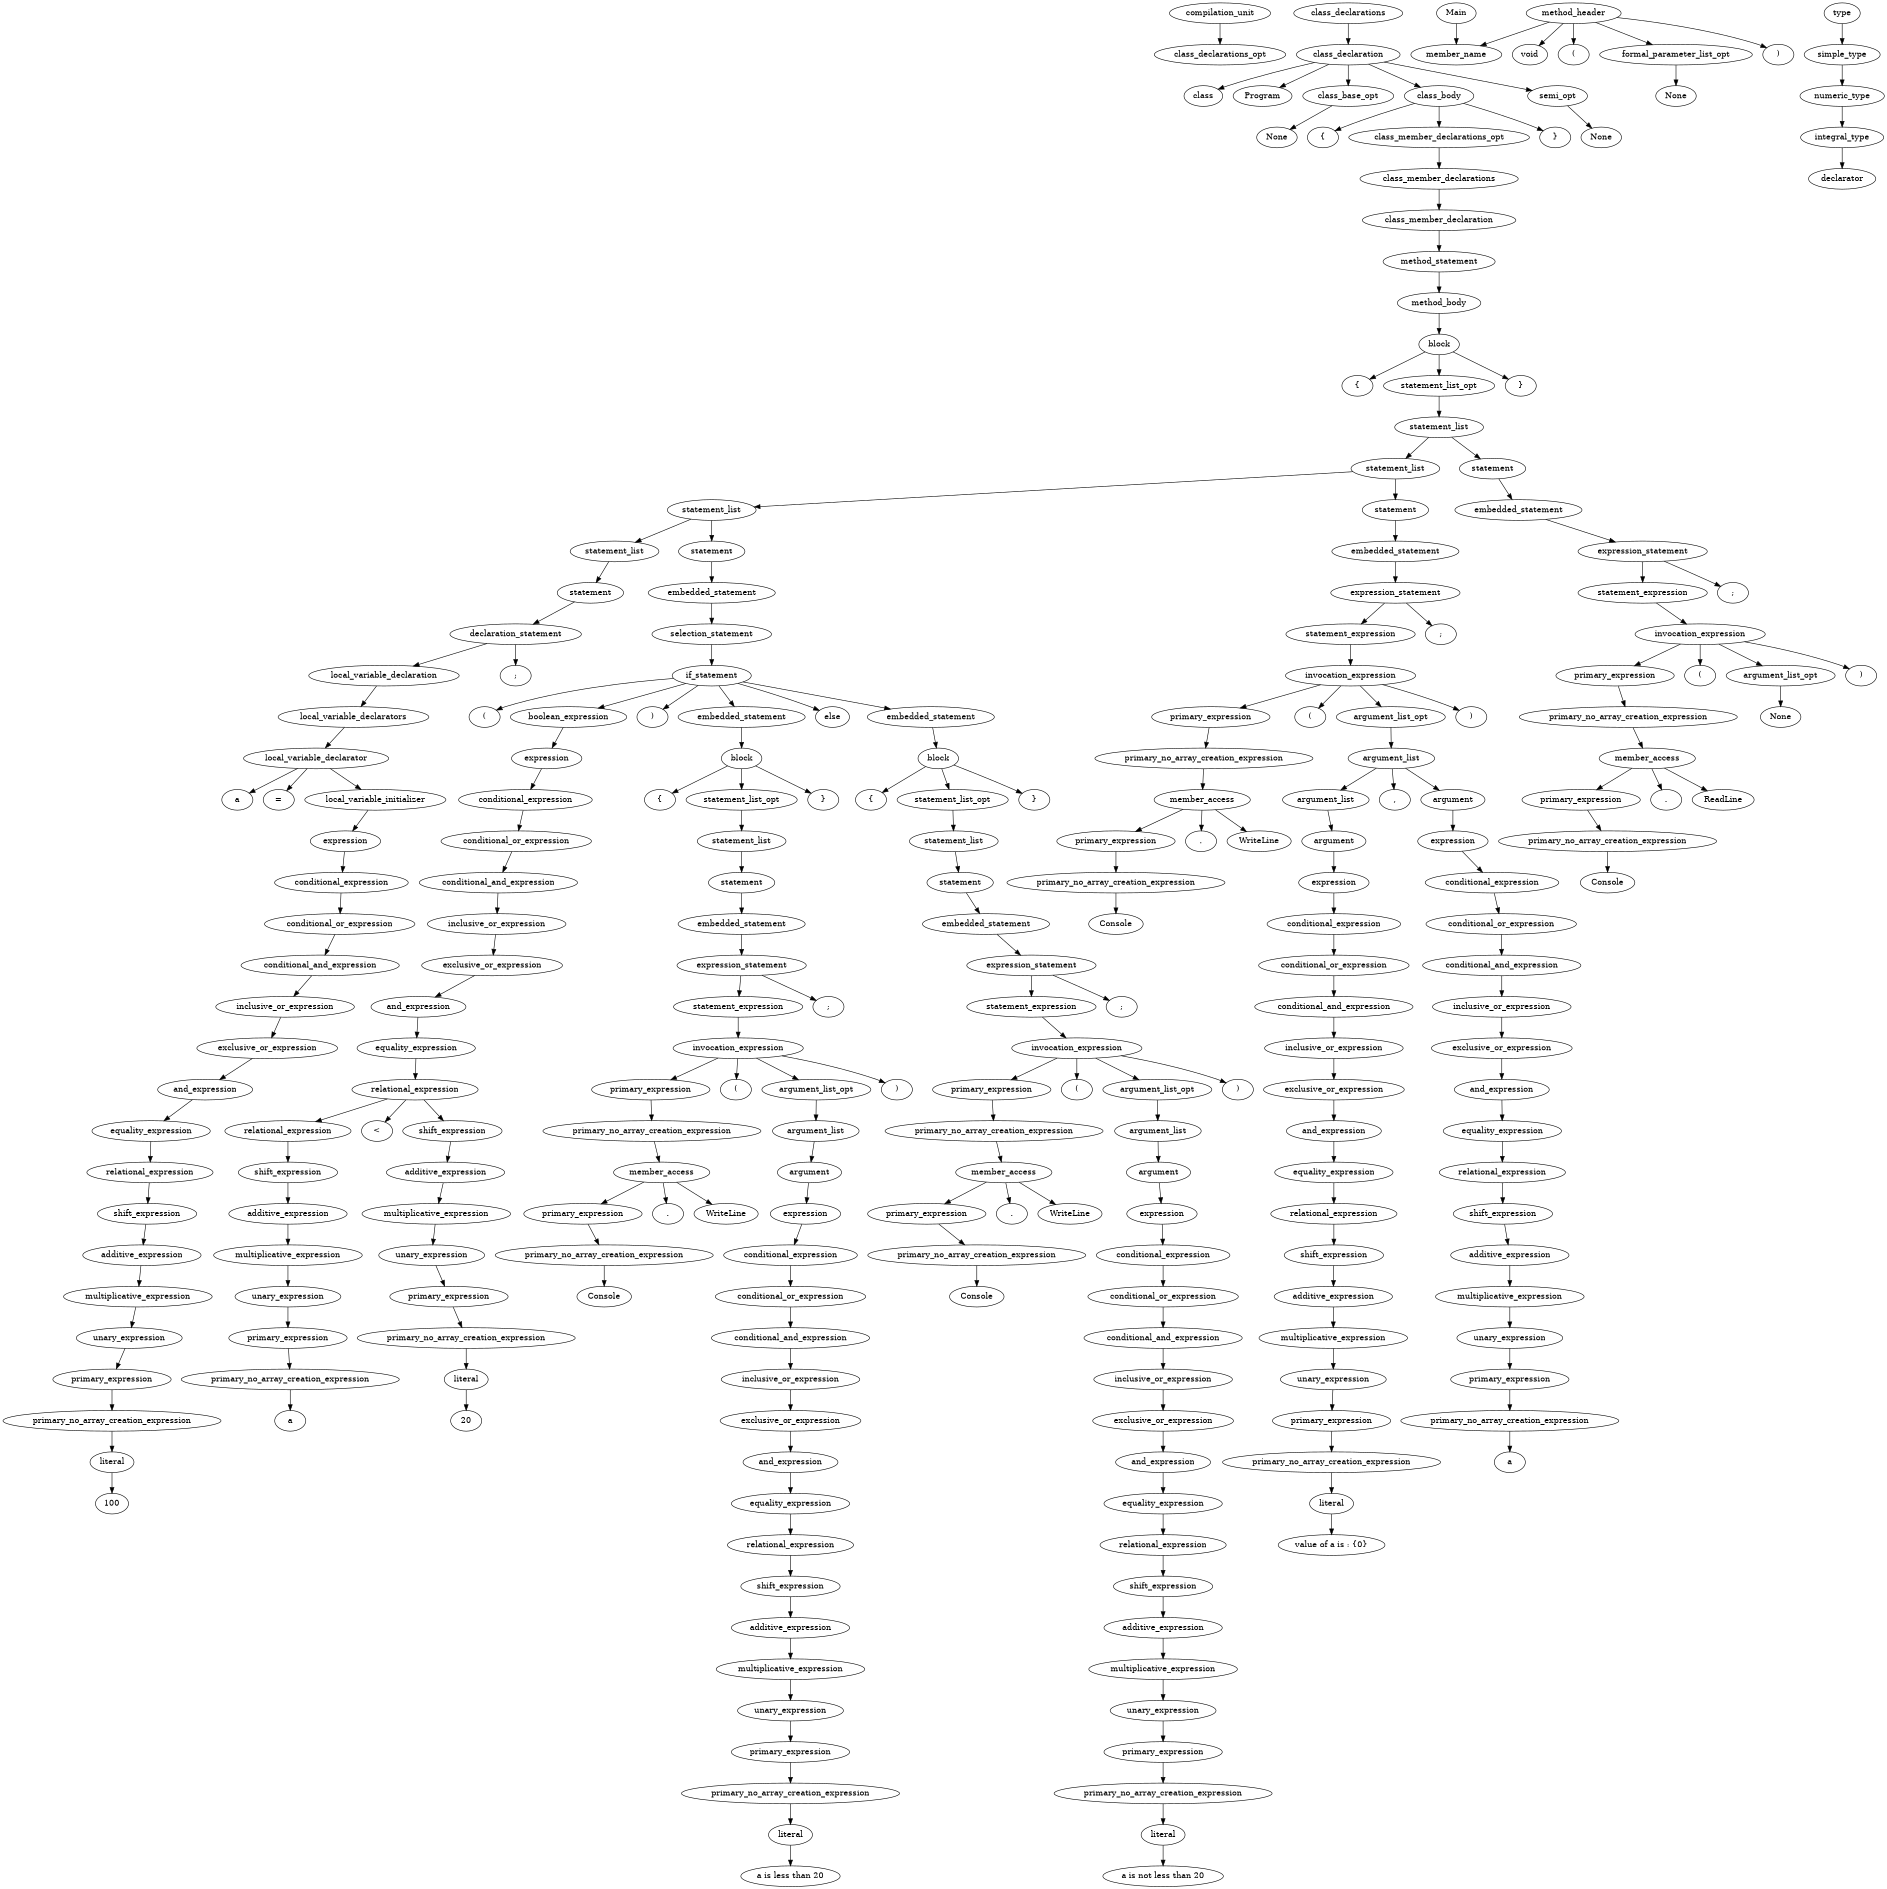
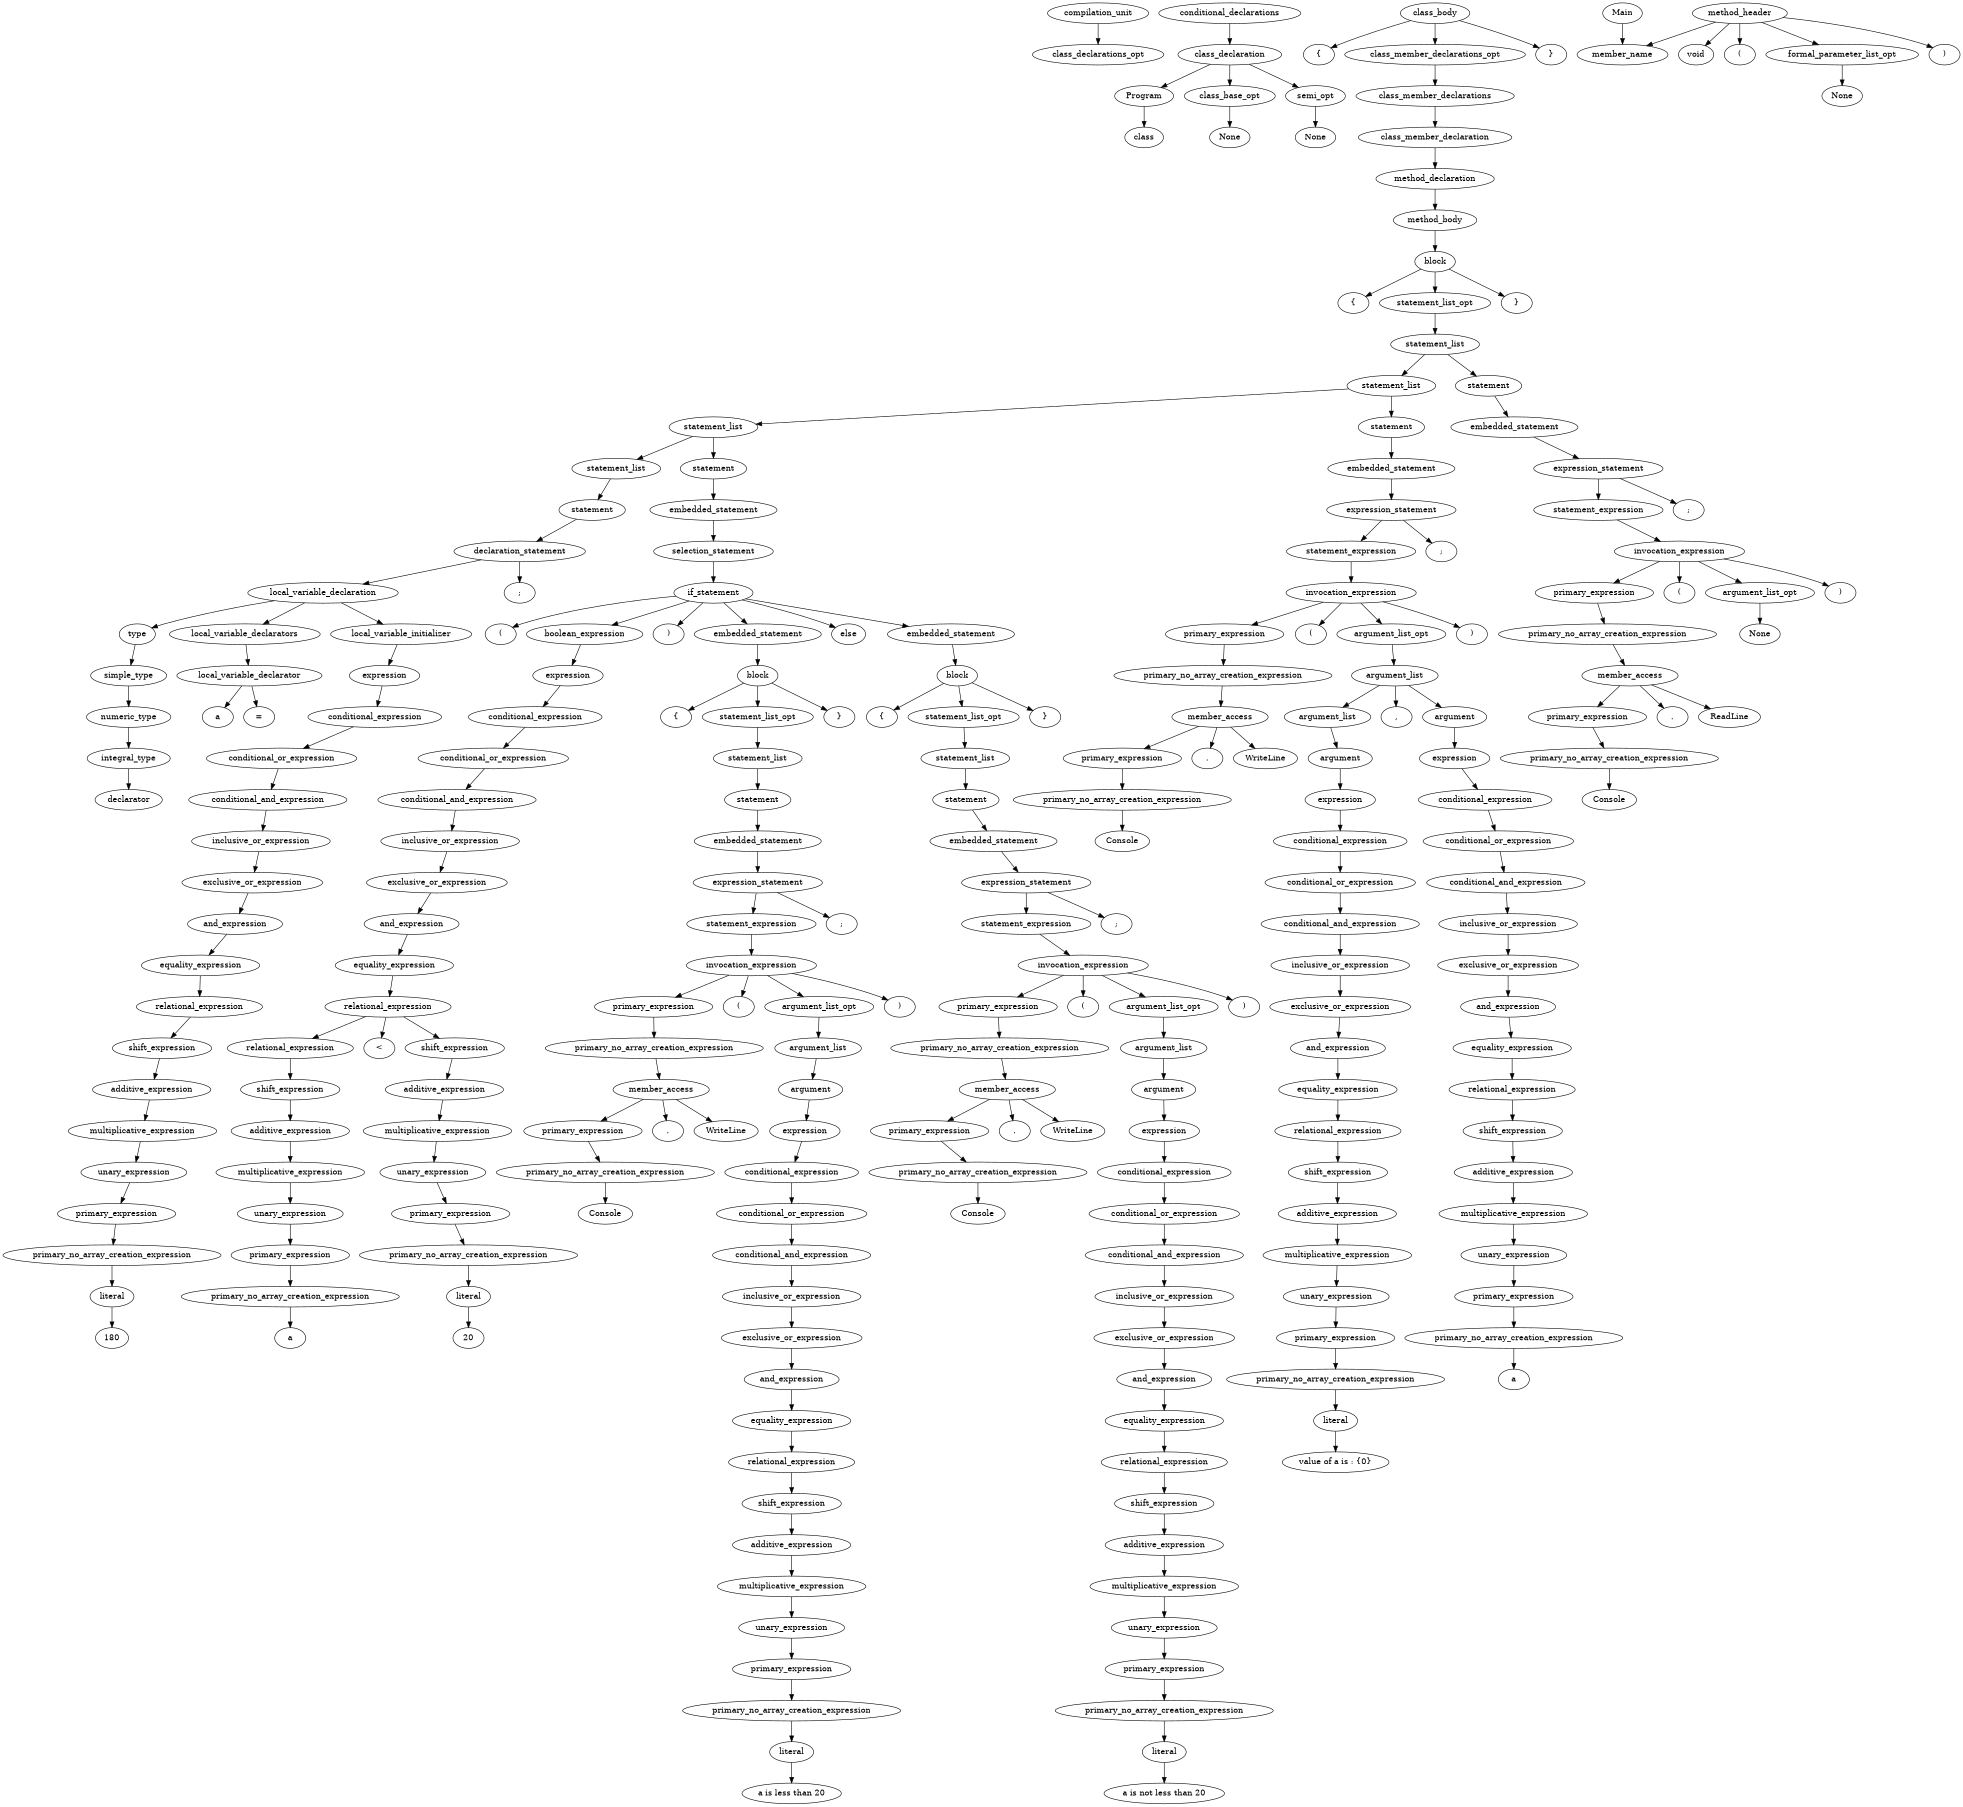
node "class_declarations": label "class_declarations" -> "conditional_declarations"
edge "class_declaration" -> "class": now "Program" -> "class"
edge "class_declaration" -> "class_body": removed
node "method_statement": label "method_statement" -> "method_declaration"
edge "local_variable_declaration" -> "type": added
edge "local_variable_declarator" -> "local_variable_initializer": now "local_variable_declaration" -> "local_variable_initializer"
node "100": label "100" -> "180"
